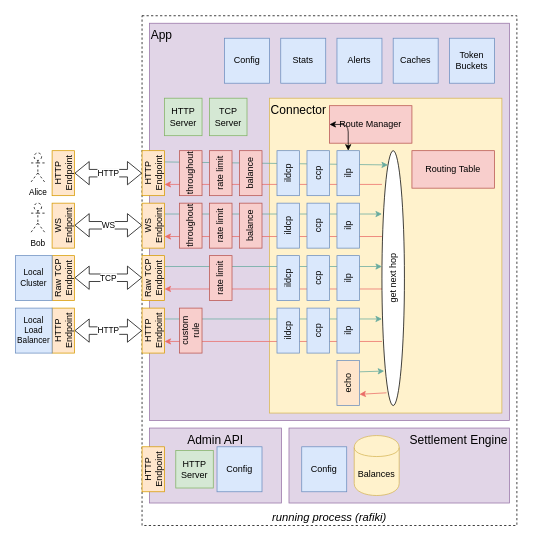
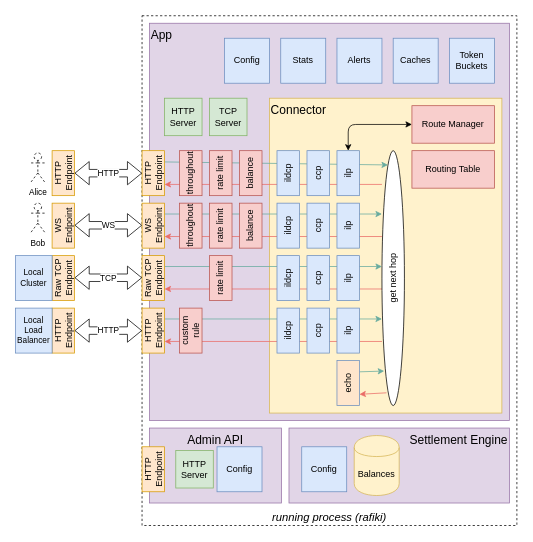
node "Route Manager": moved (371, 124) -> (453, 124)
